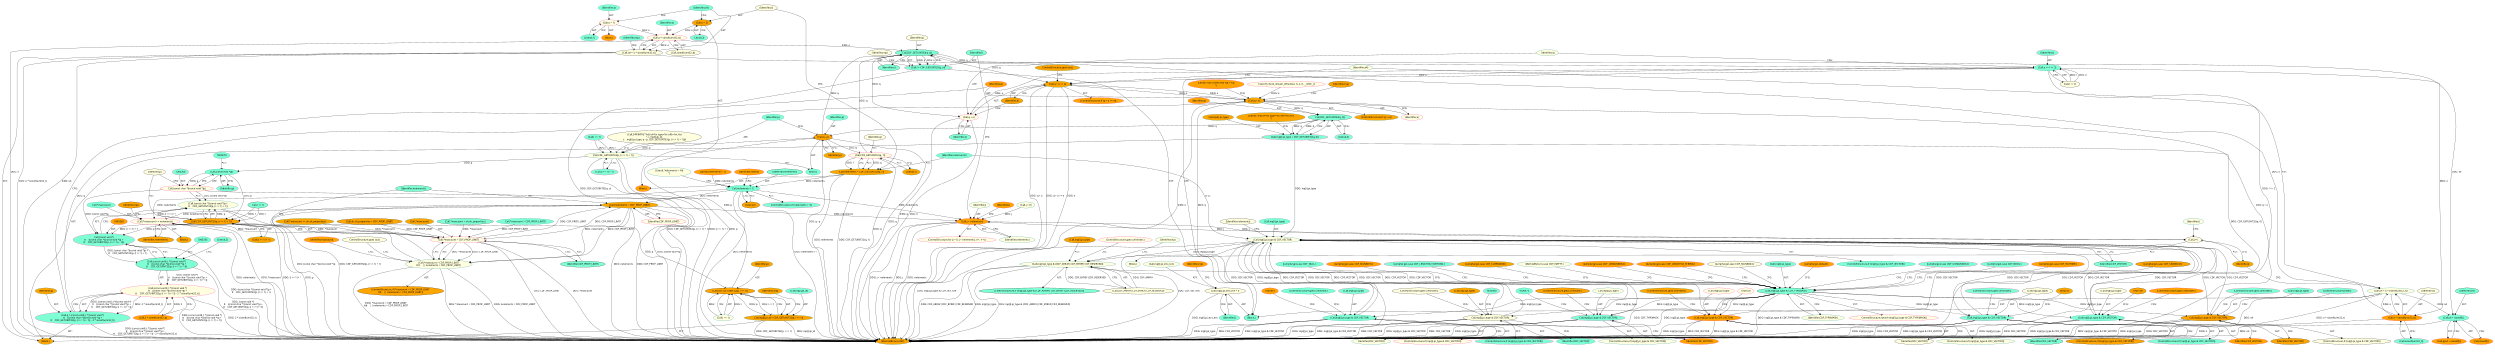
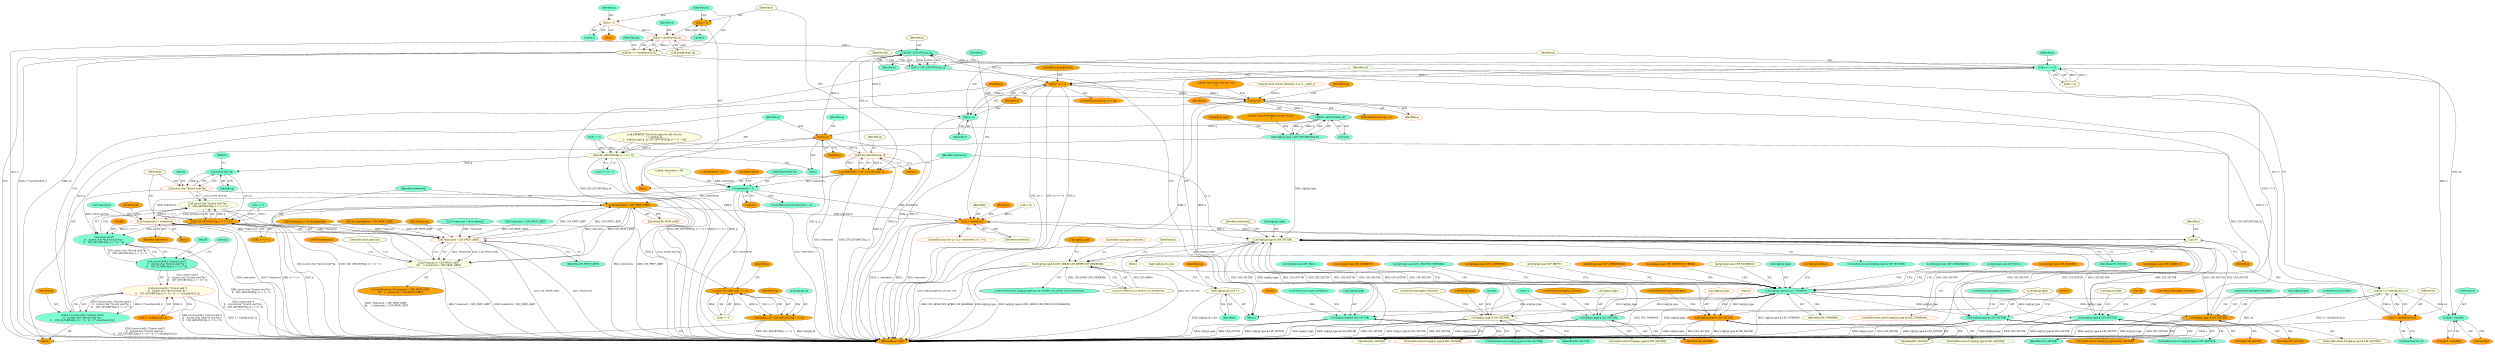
node "(Call,q + o)": fillcolor lightyellow -> aquamarine
node "(Literal,nelements = 1)": label "(Literal,nelements = 1)" -> "(Call,nelements = 1)"
edge "(Call,nelements > 1)" -> "(ControlStructure,if (nelements > 1))": label "AST: " -> "DDG: "
node "(Call,*maxcount = sh.sh_properties)": label "(Call,*maxcount = sh.sh_properties)" -> "(Call,*maxcount = sh.sh_default)"
node "(MethodReturn,case CDF_EMPTY:)": label "(MethodReturn,case CDF_EMPTY:)" -> "(JumpTarget,case CDF_EMPTY:)"
edge "(Call,inp[i].pi_type & CDF_TYPEMASK)" -> "(ControlStructure,switch (inp[i].pi_type & CDF_TYPEMASK))": now "(JumpTarget,case CDF_SIGNED32:)" -> "(ControlStructure,switch (inp[i].pi_type & CDF_TYPEMASK))"
edge "(Call,o4 + sizeof(l))" -> "(MethodReturn,RET)": removed, label "DDG: o4"
